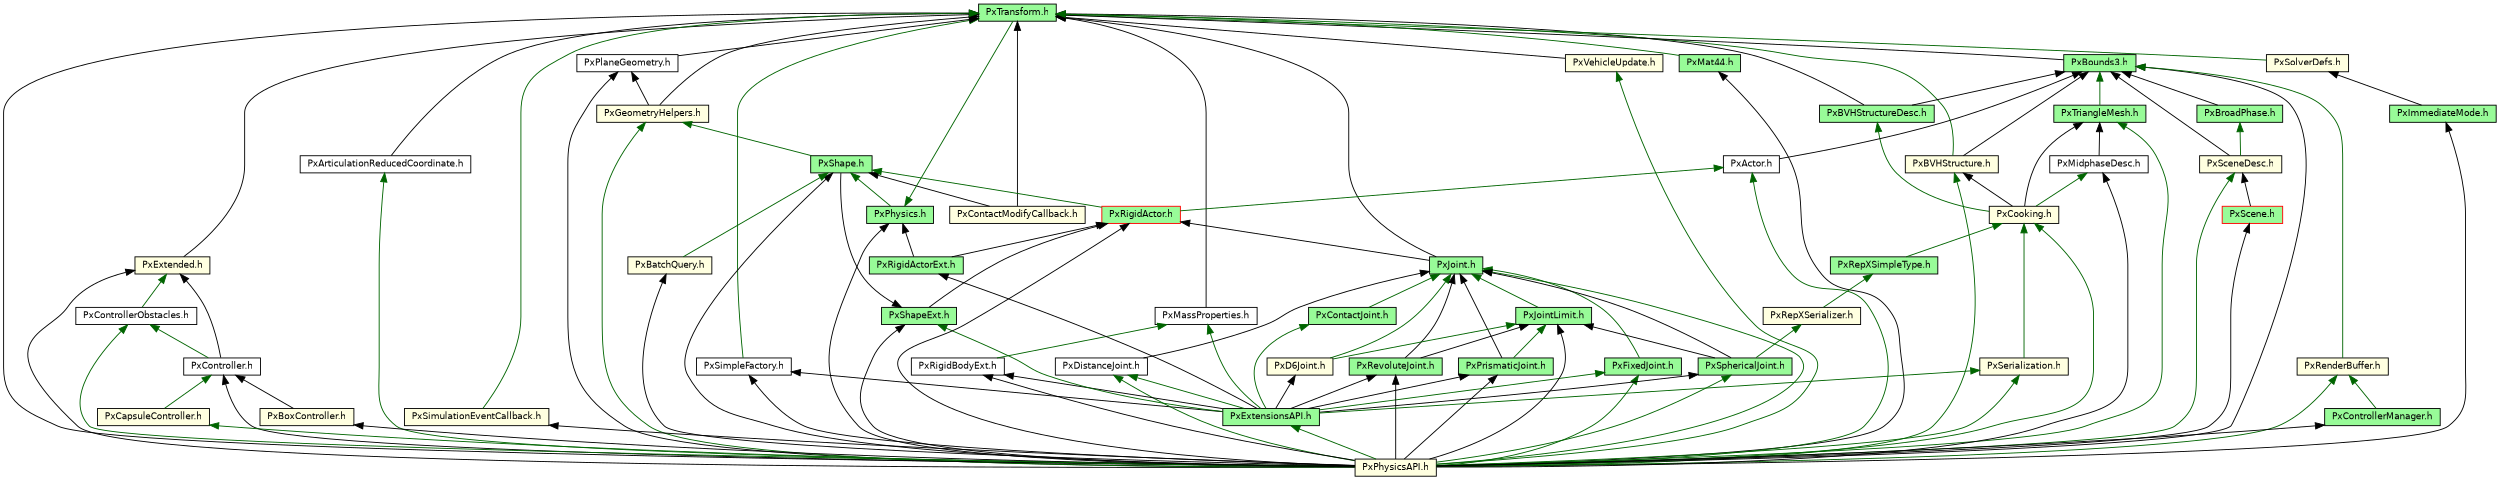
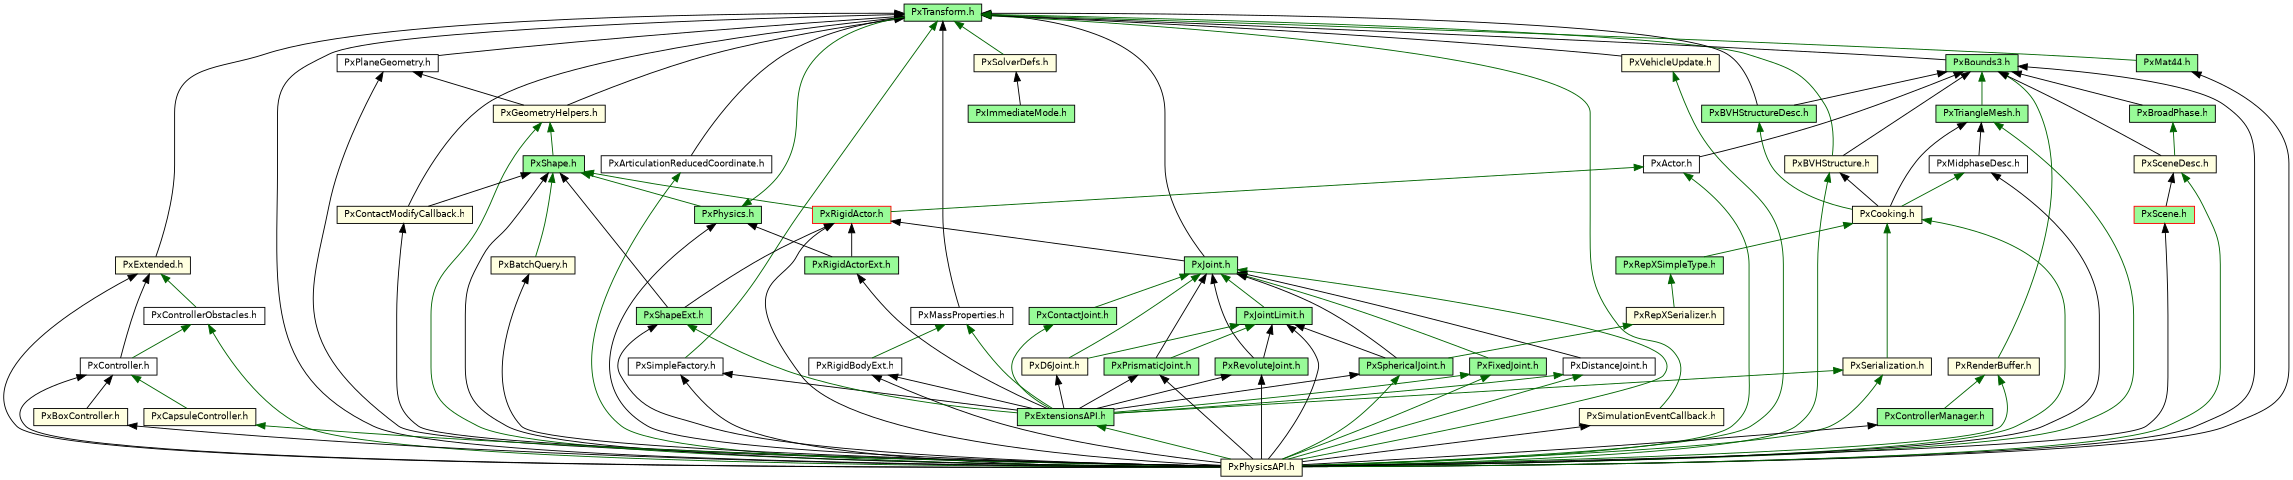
edge "PxShape.h" -> "PxShapeExt.h": reversed
edge "PxPhysicsAPI.h" -> "PxImmediateMode.h": now "PxPhysicsAPI.h" -> "PxContactModifyCallback.h"
